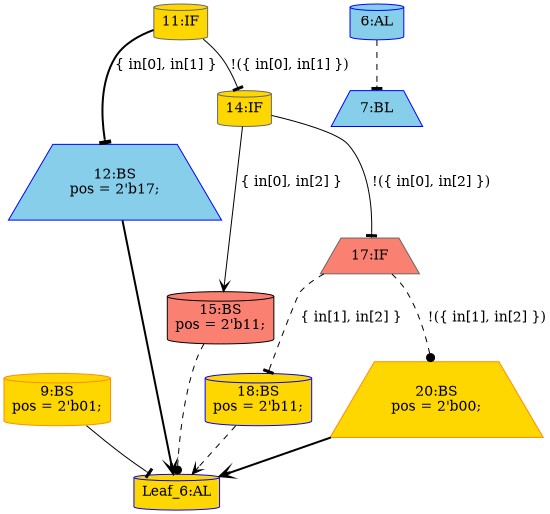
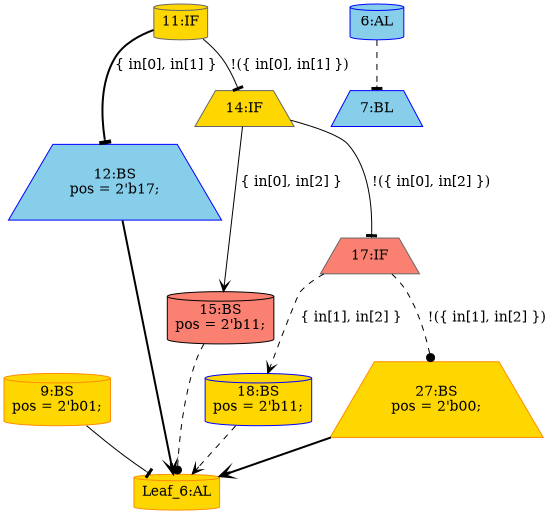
node "14:IF": shape cylinder -> trapezium
edge "17:IF" -> "18:BS pos = 2'b11;": arrowhead tee -> vee
node "20:BS pos = 2'b00;": label "20:BS pos = 2'b00;" -> "27:BS pos = 2'b00;"
node "Leaf_6:AL": color blue -> darkorange
